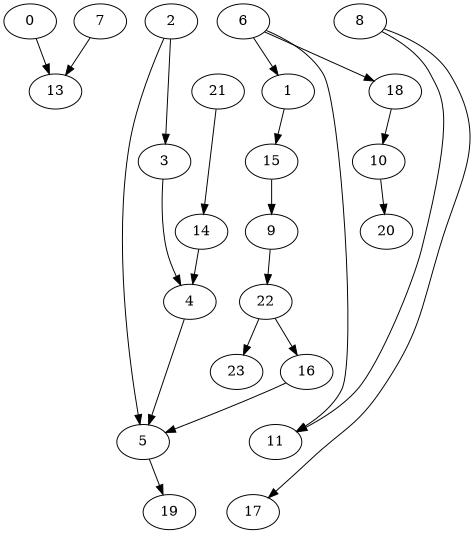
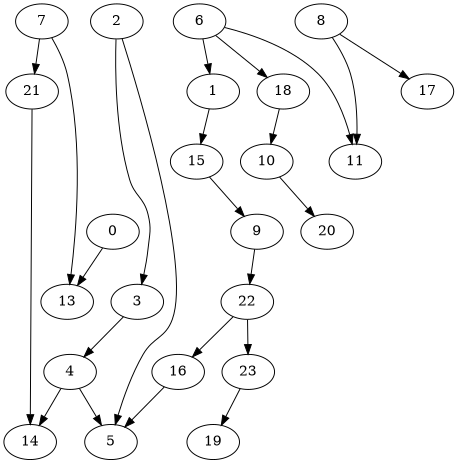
edge "7" -> "21": added
edge "14" -> "4": reversed
edge "5" -> "19": now "23" -> "19"
